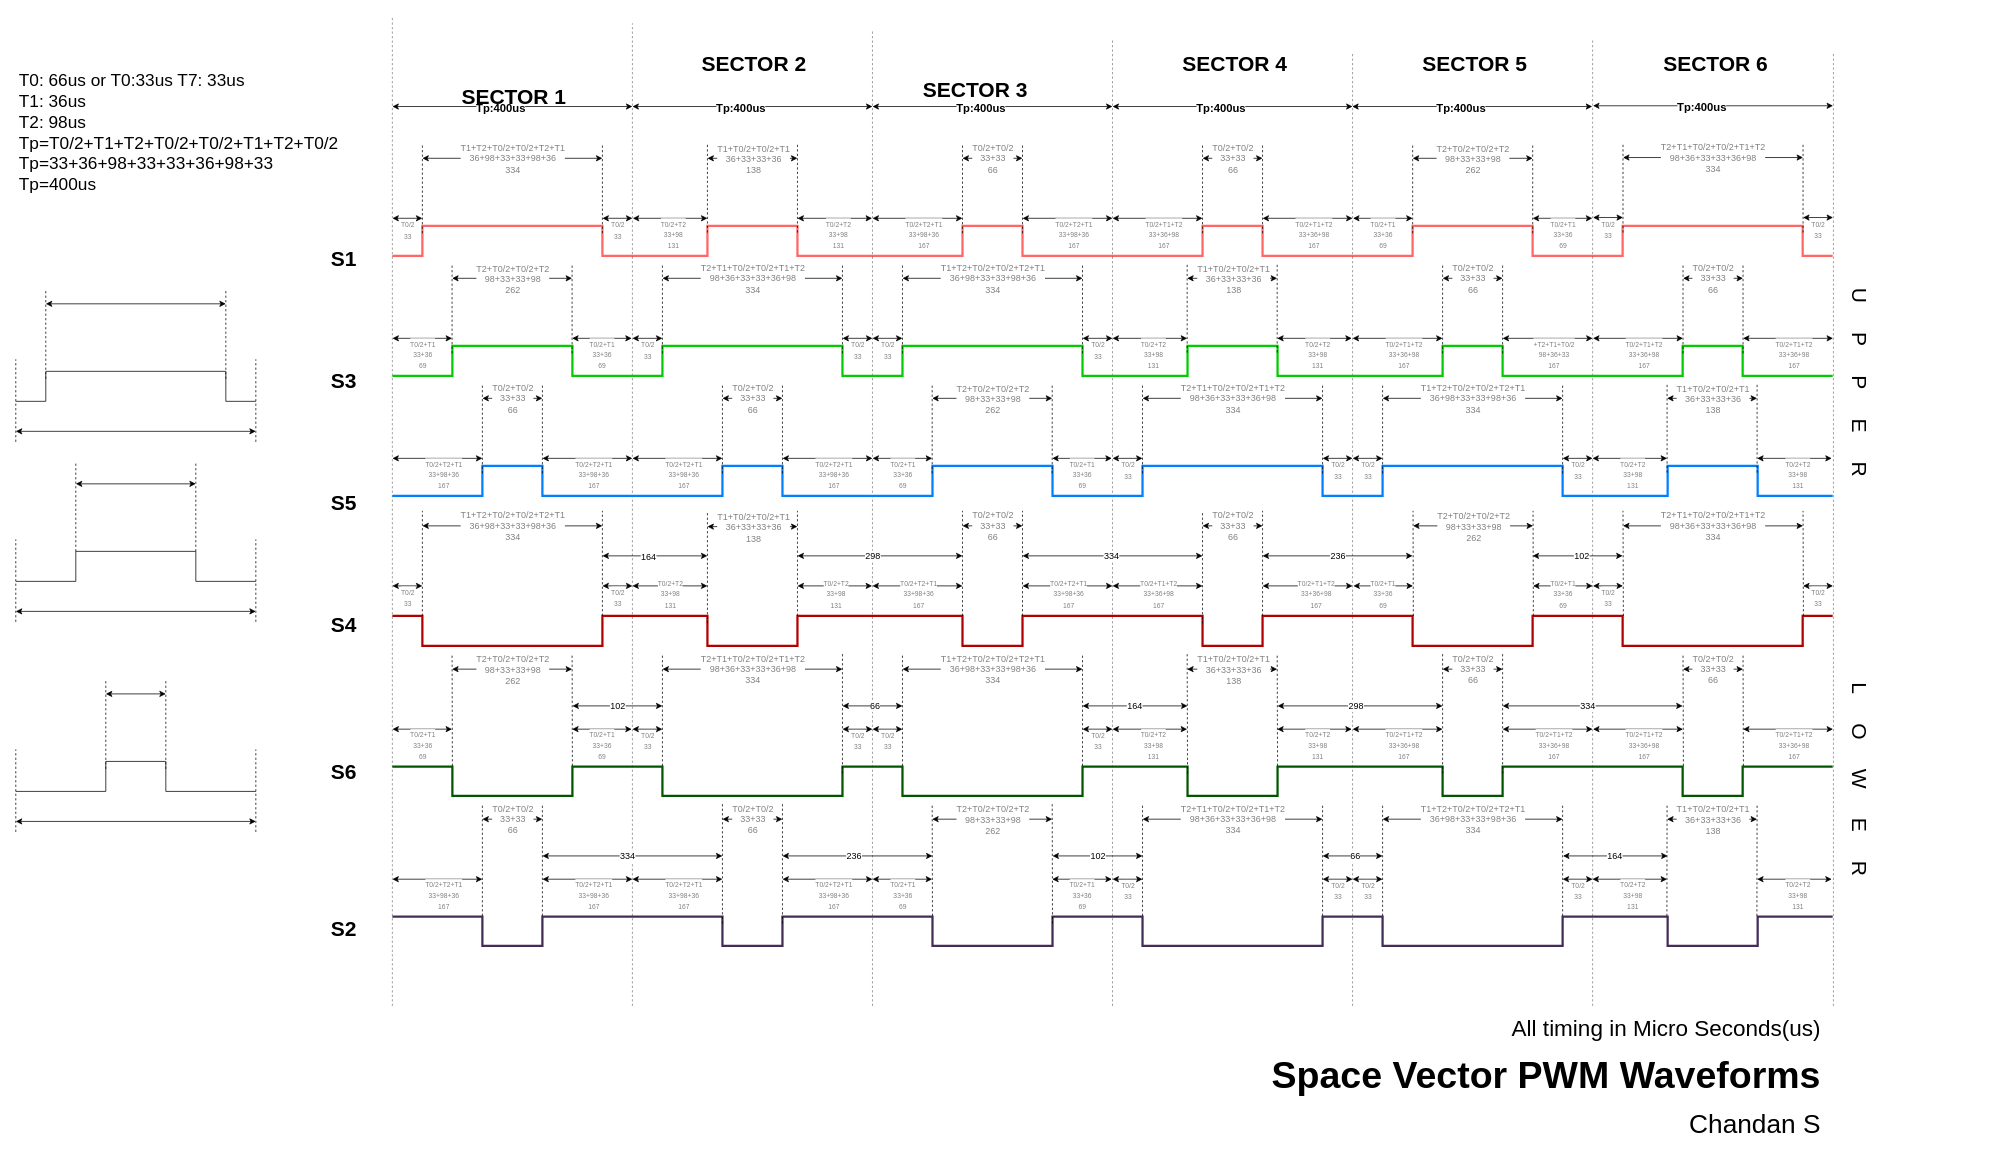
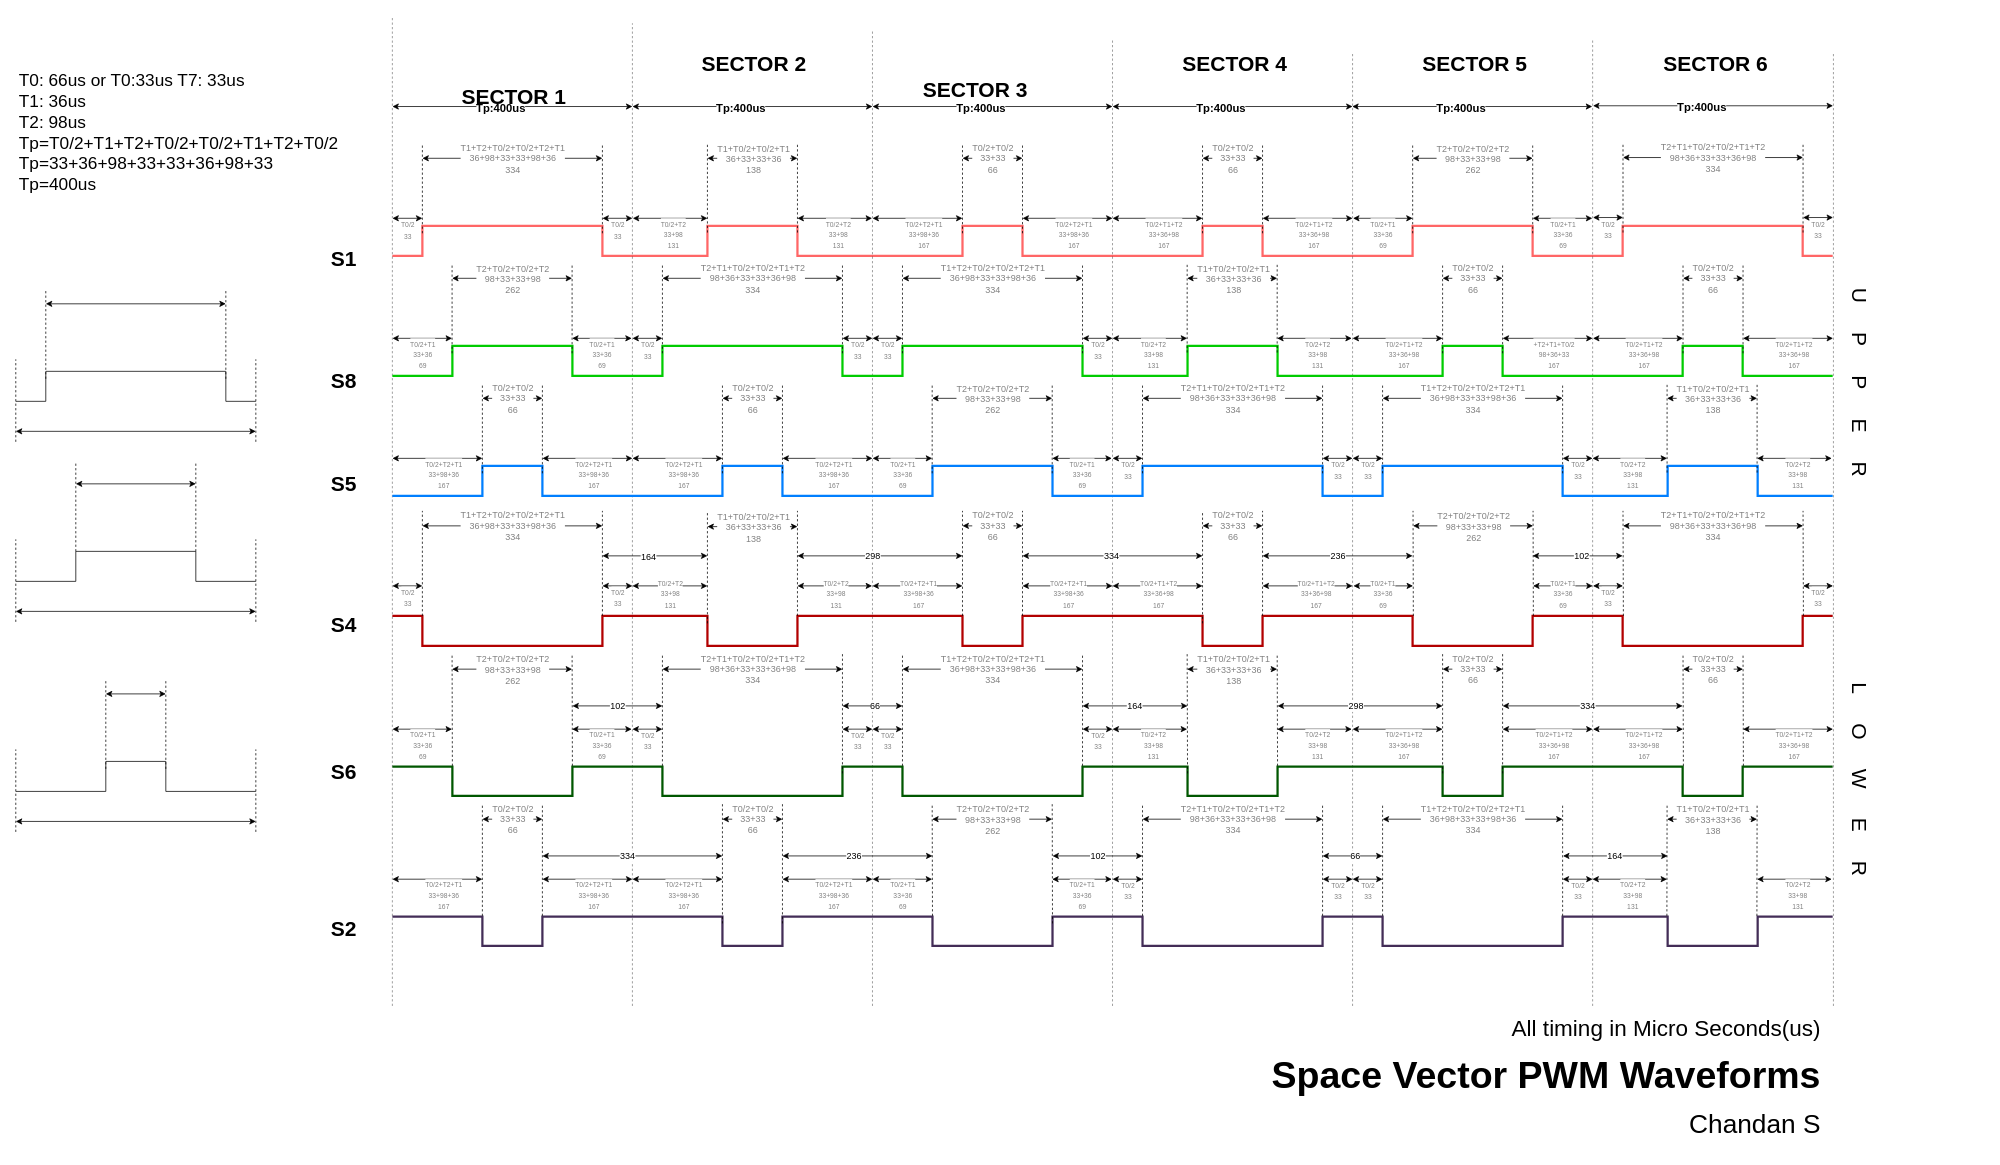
node "S3": label "S3" -> "S8"
node "S5": moved (348, 499) -> (348, 480)
